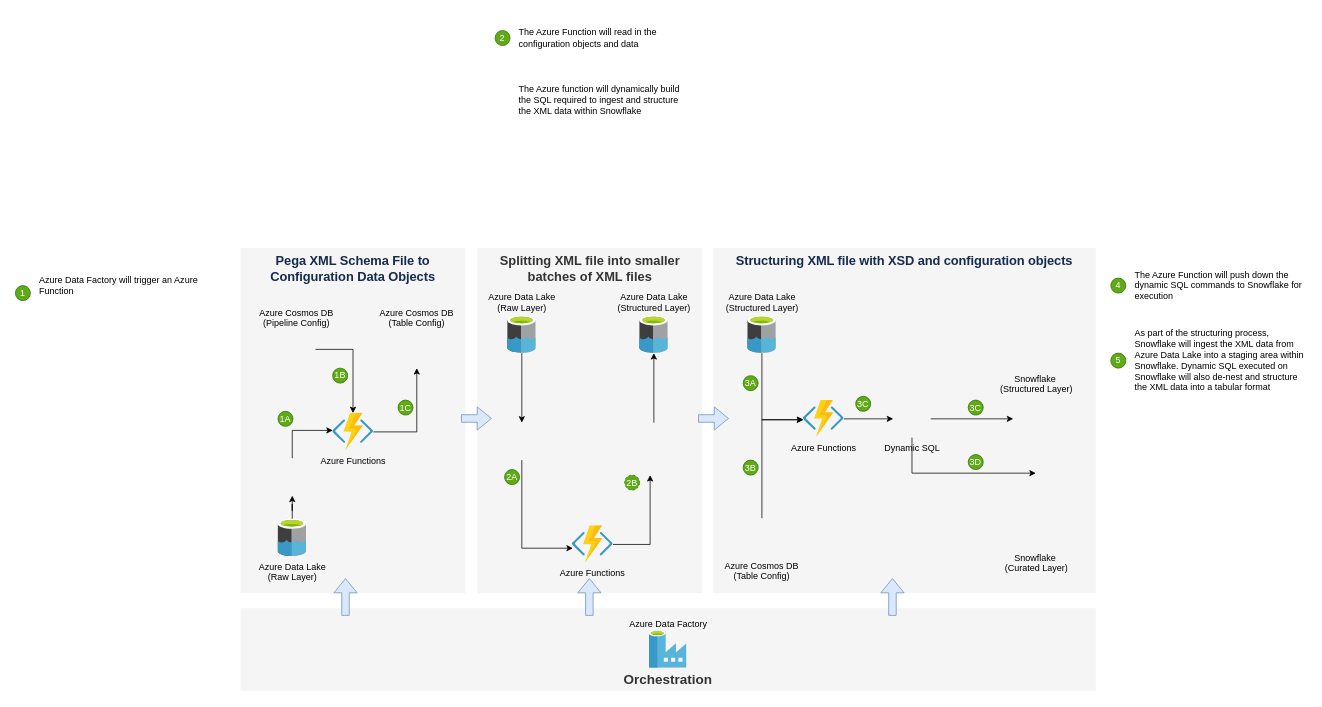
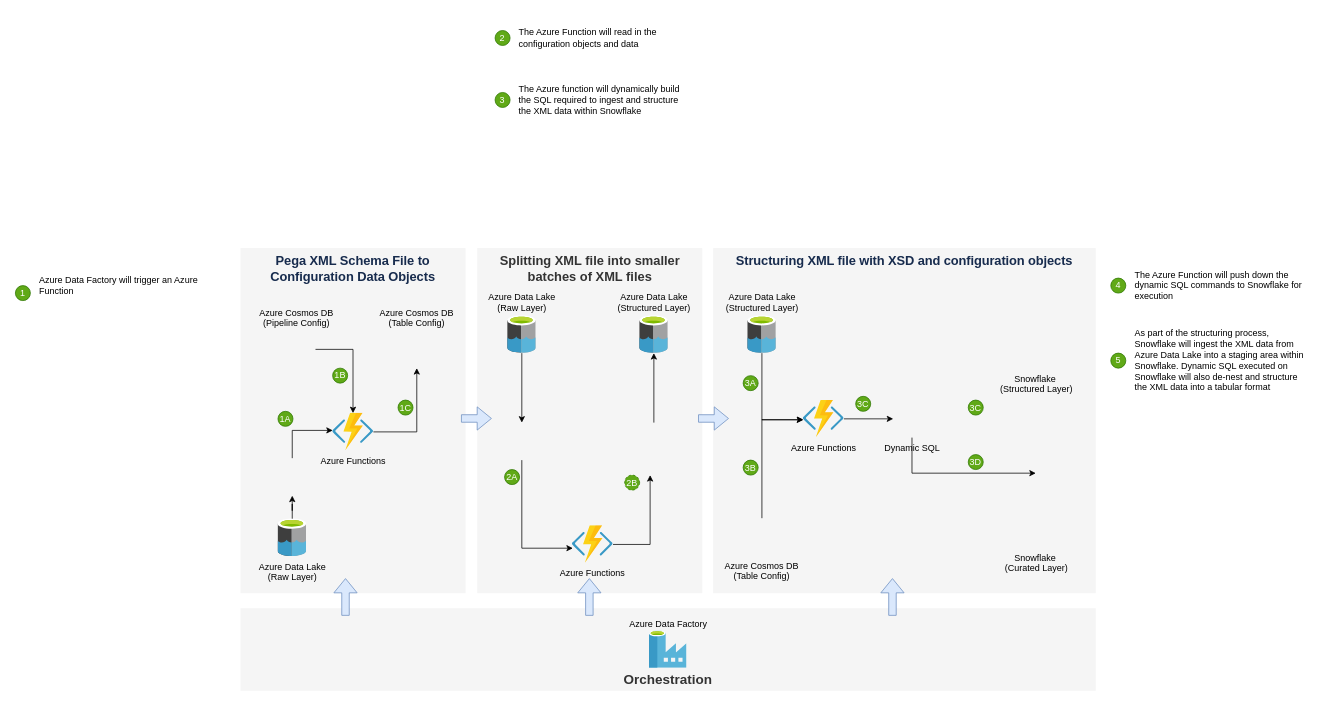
node "3": added
edge "Dynamic SQL" -> "Snowflake (Structured Layer)": removed
